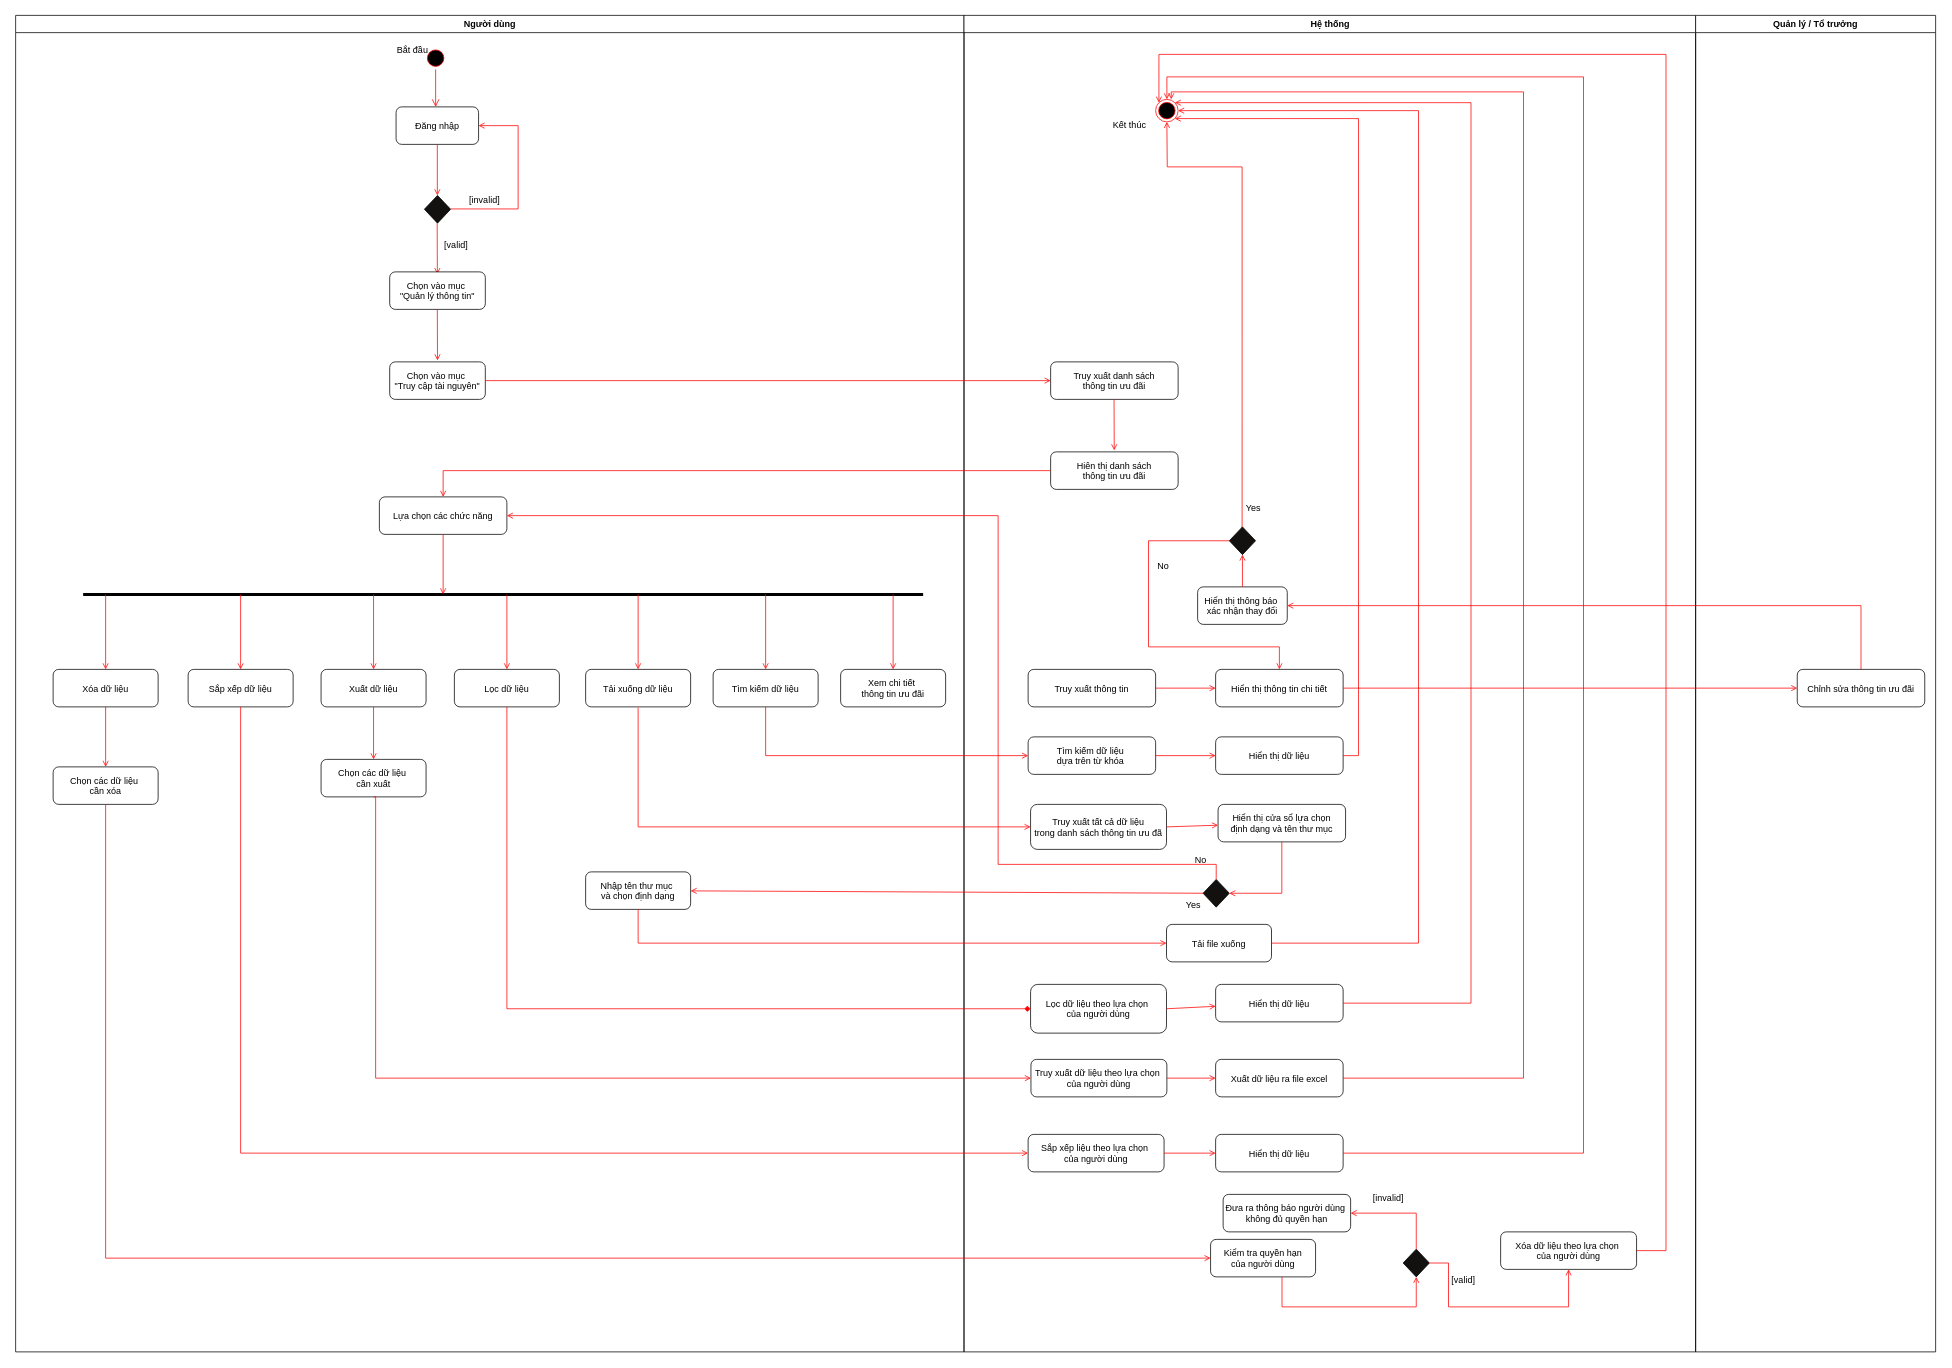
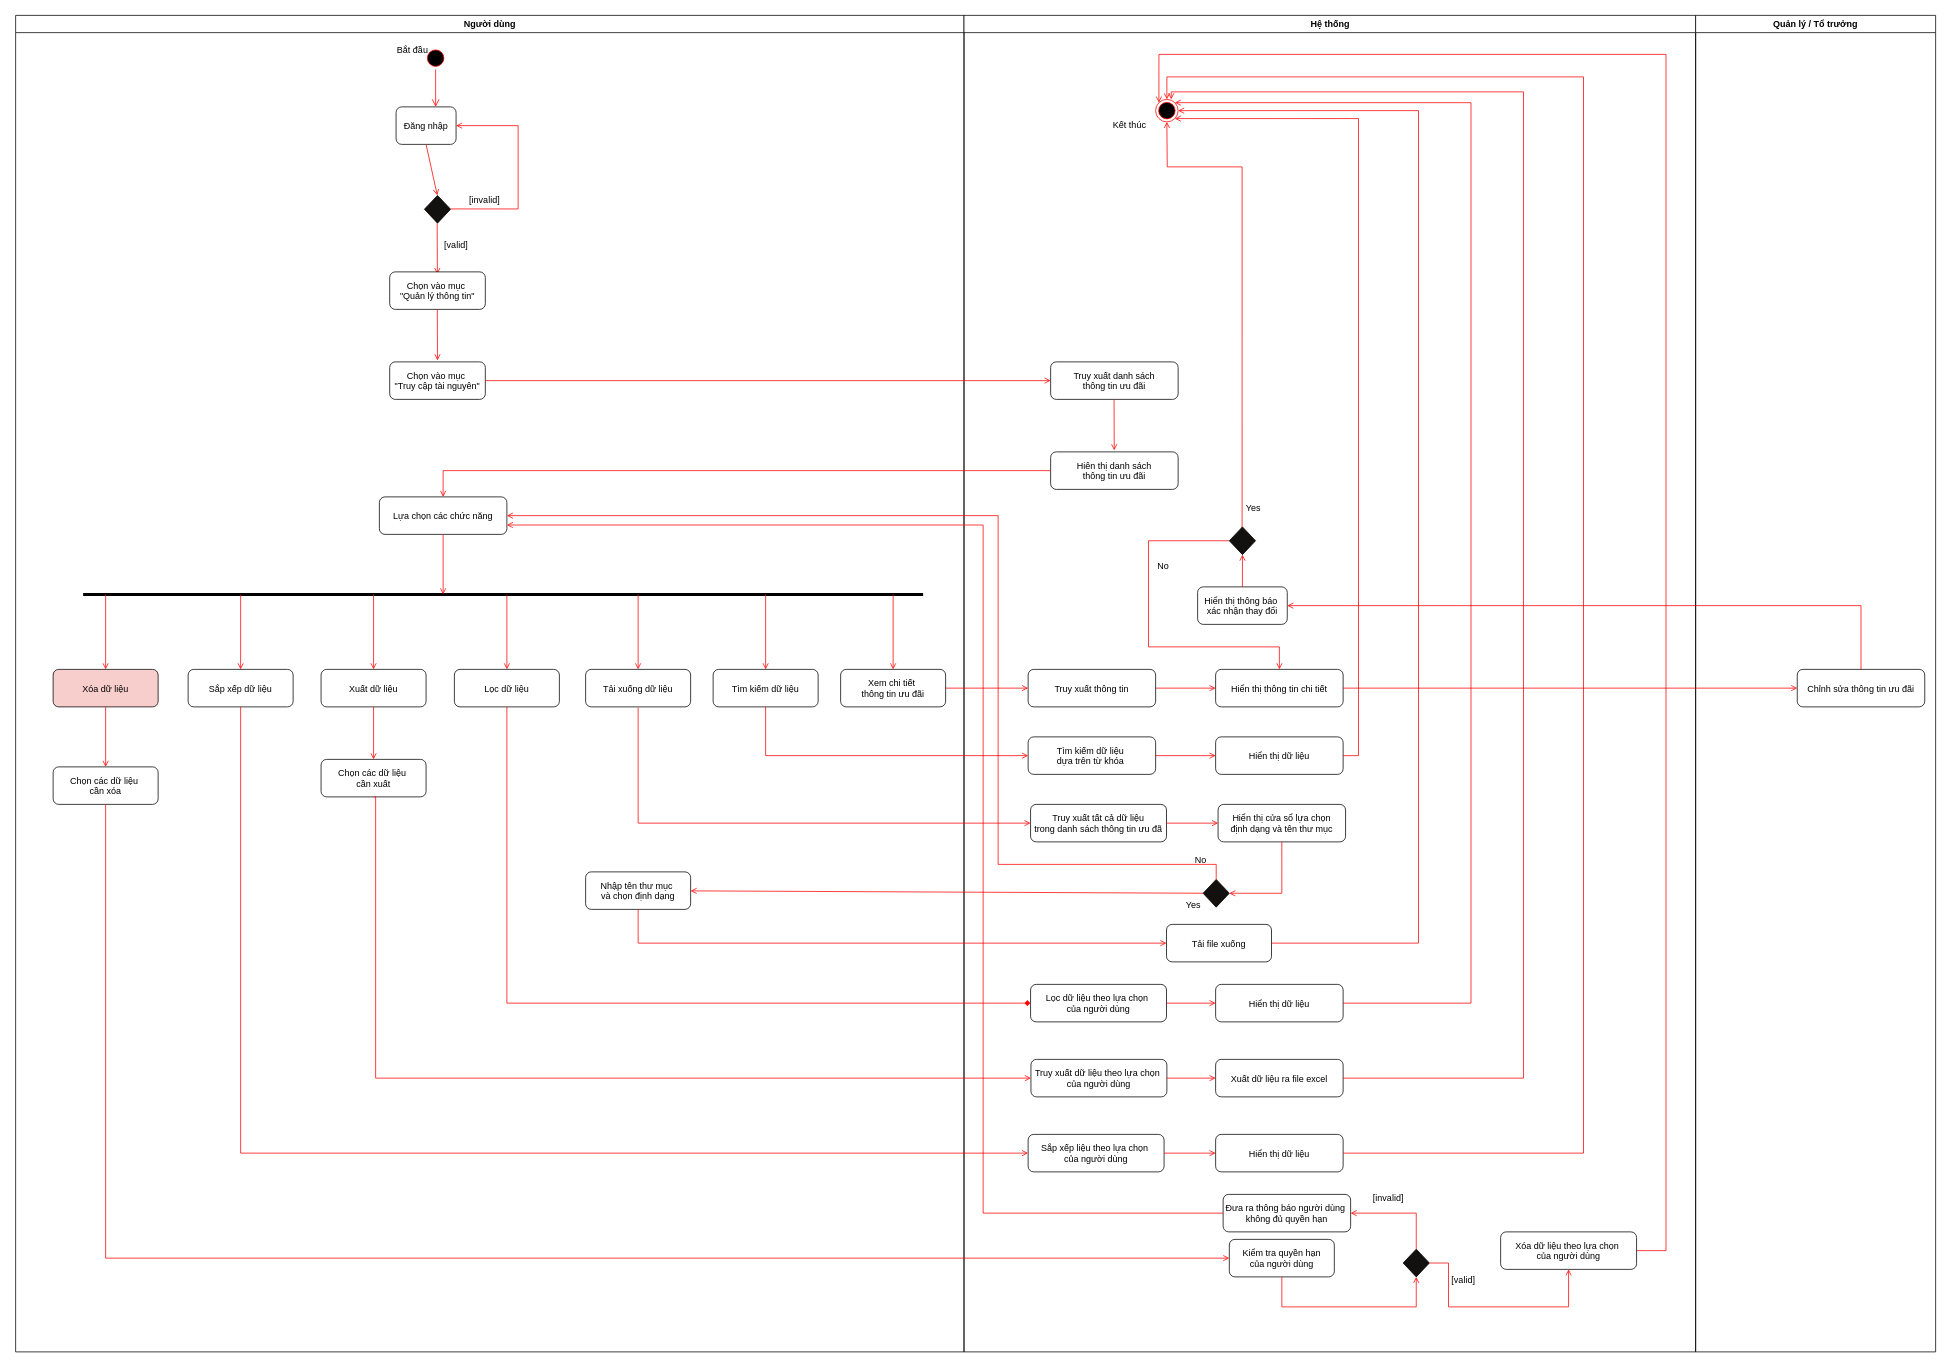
node "Đăng nhập": size 83x38 -> 60x38
node "Xóa dữ liệu": fillcolor #ffffff -> #f8cecc
edge "Xem chi tiết thông tin ưu đãi" -> "Truy xuất thông tin": added
edge "Đưa ra thông báo người dùng không đủ quyền hạn" -> "Lựa chọn các chức năng": added
node "Truy xuất tất cả dữ liệu trong danh sách thông tin ưu đã": size 136x45 -> 136x38
node "Lọc dữ liệu theo lựa chọn của người dùng": size 136x49 -> 136x38
node "Kiểm tra quyền hạn của người dùng": moved (1263, 1258) -> (1282, 1258)
